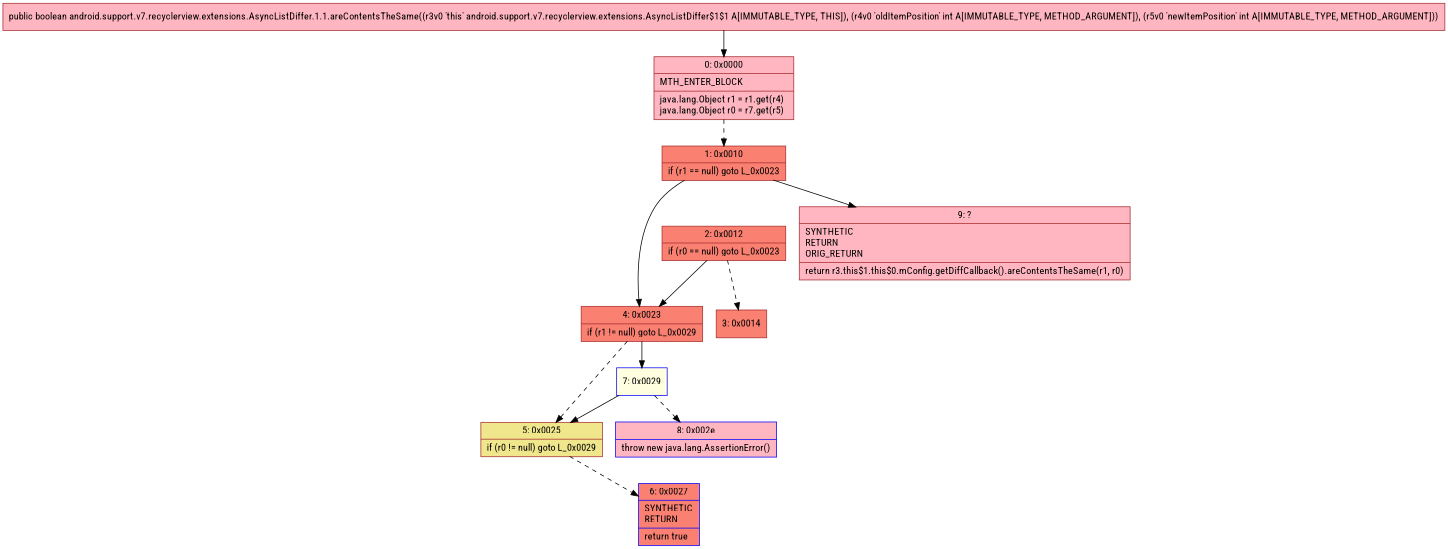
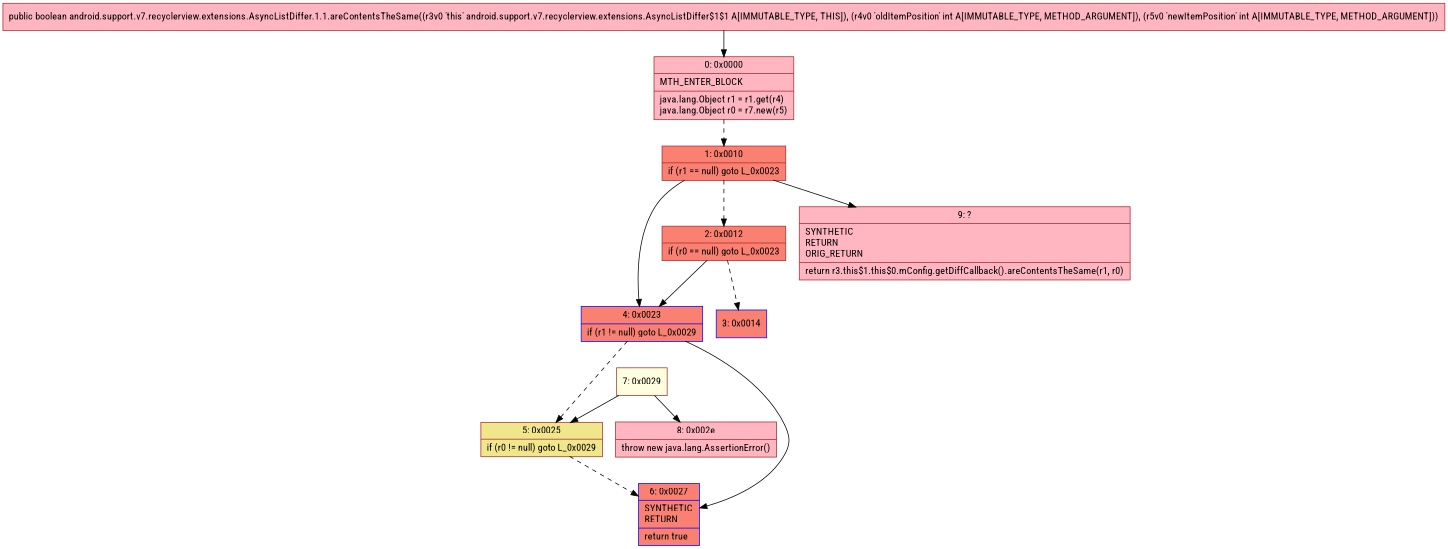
node "0: 0x0000": text "java.lang.Object r0 = r7.get(r5)" -> "java.lang.Object r0 = r7.new(r5)"
edge "1: 0x0010" -> "2: 0x0012": added
node "4: 0x0023": color brown -> blue
node "3: 0x0014": color brown -> blue
edge "4: 0x0023" -> "7: 0x0029": now "4: 0x0023" -> "6: 0x0027"
node "7: 0x0029": color blue -> brown
edge "7: 0x0029" -> "8: 0x002e": style dashed -> solid
node "8: 0x002e": color blue -> brown
